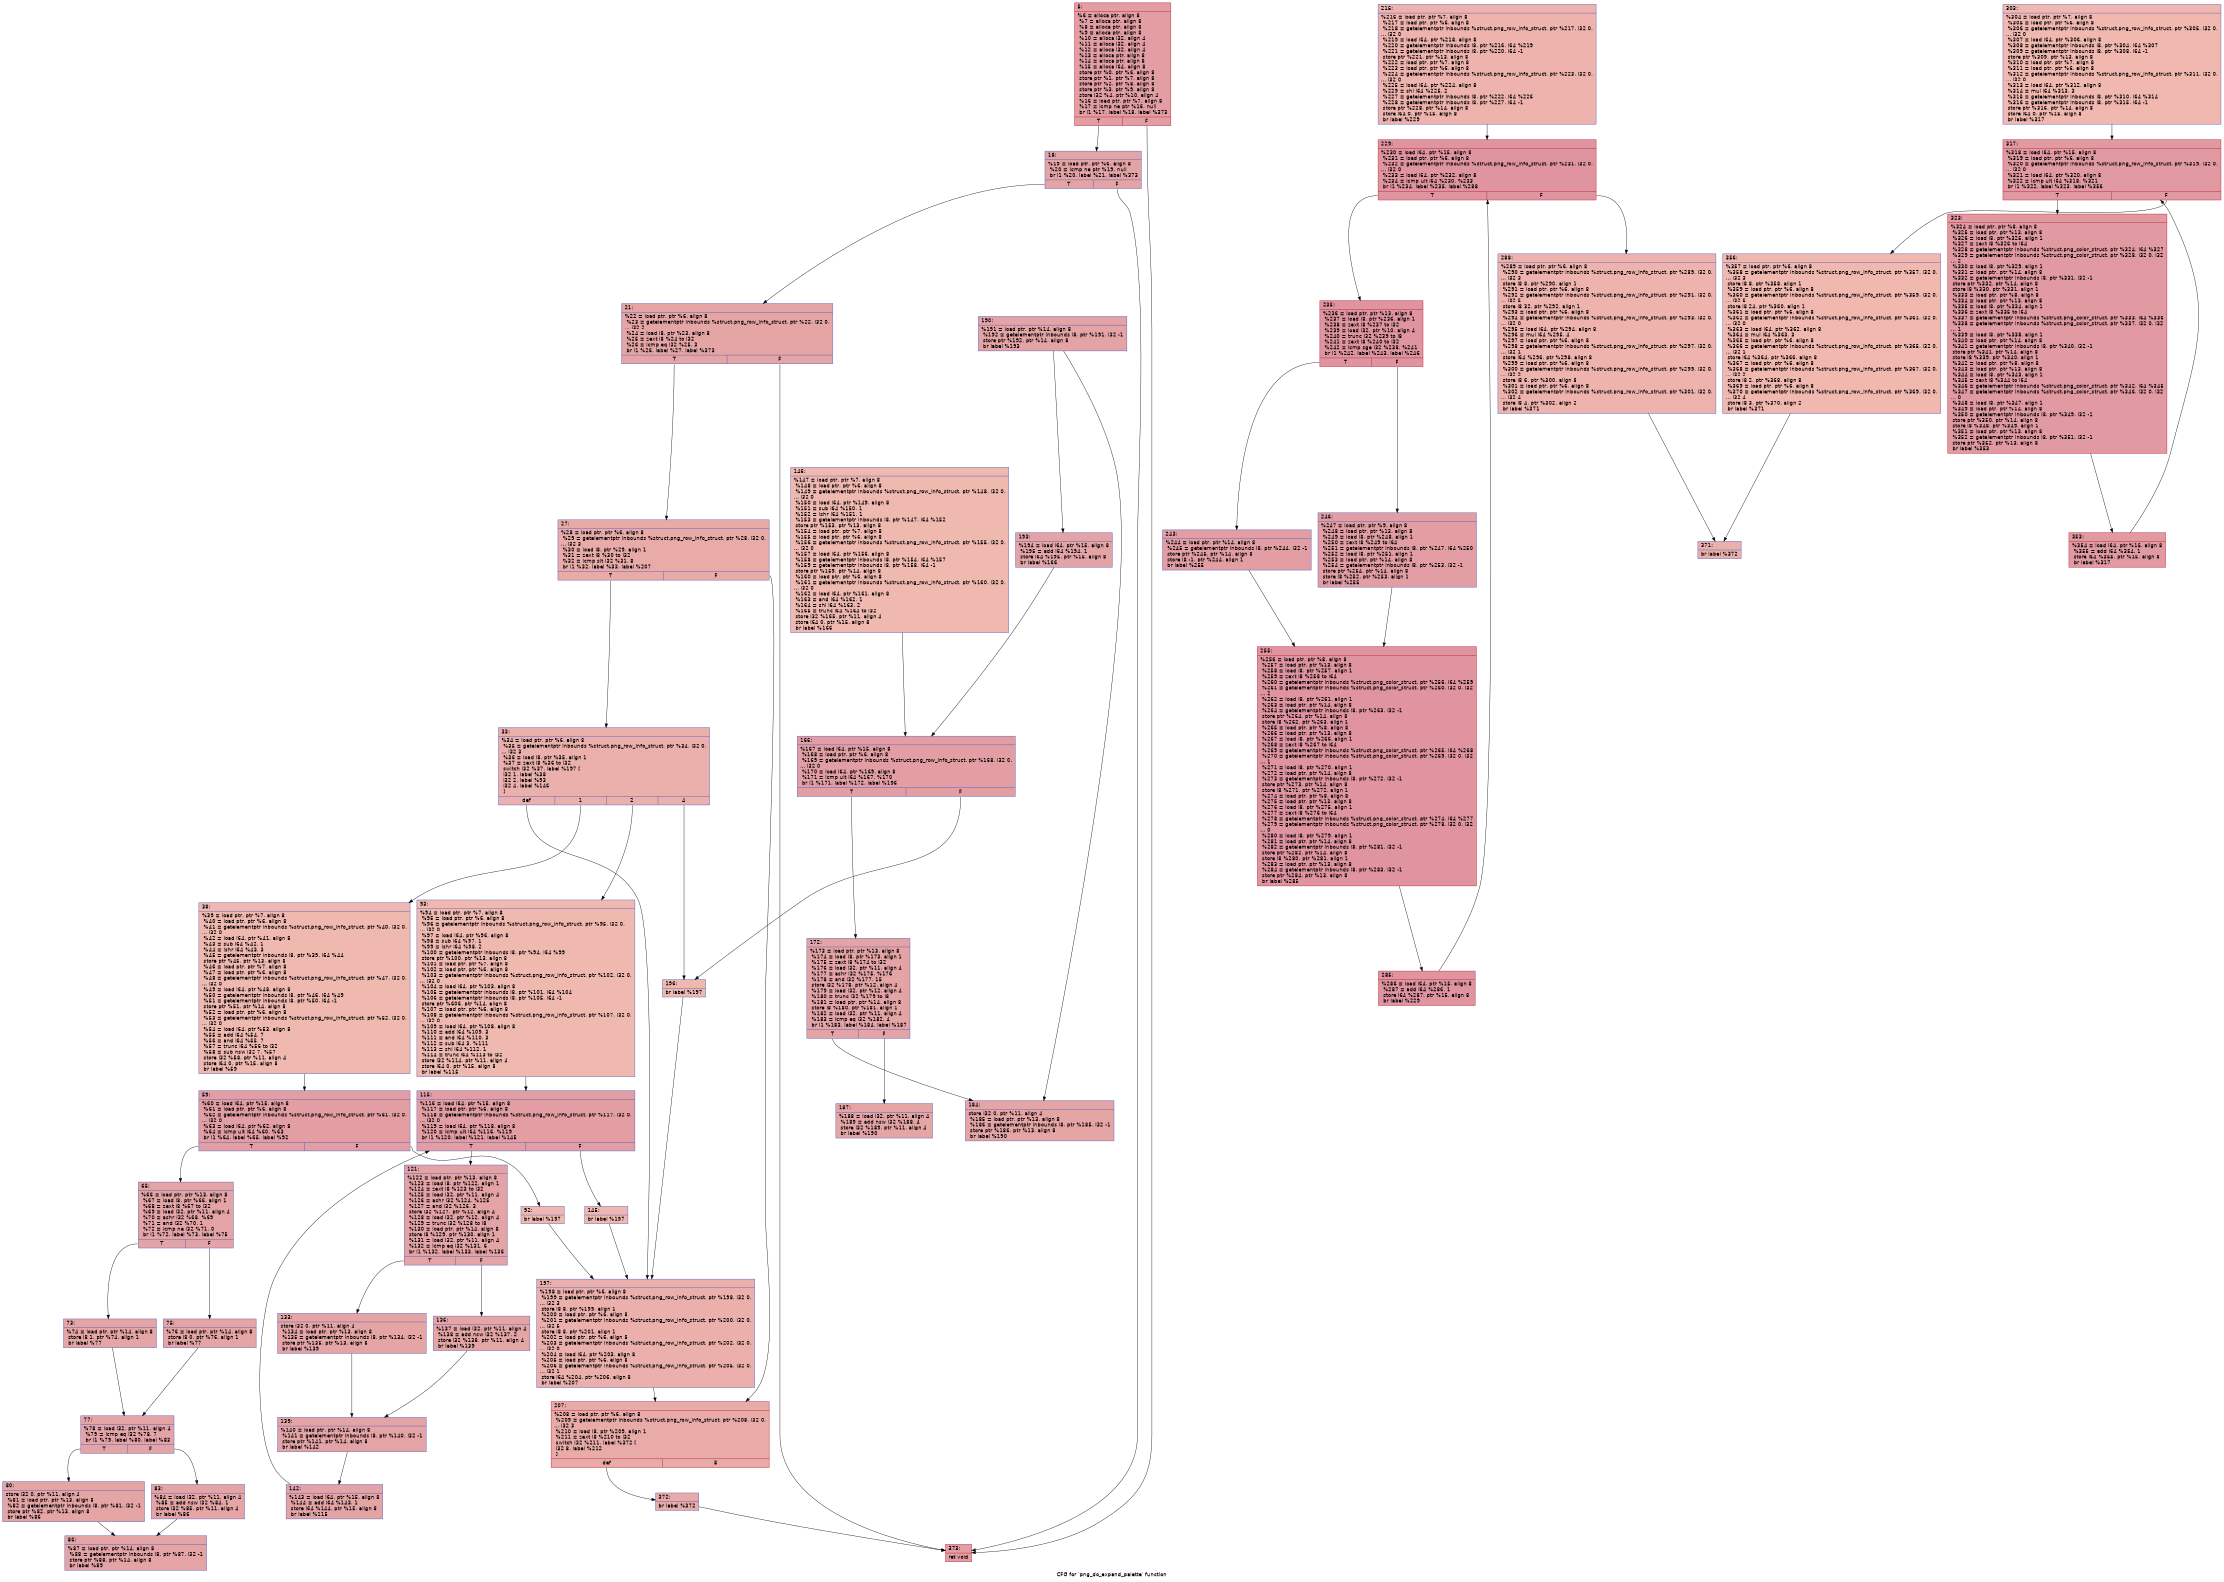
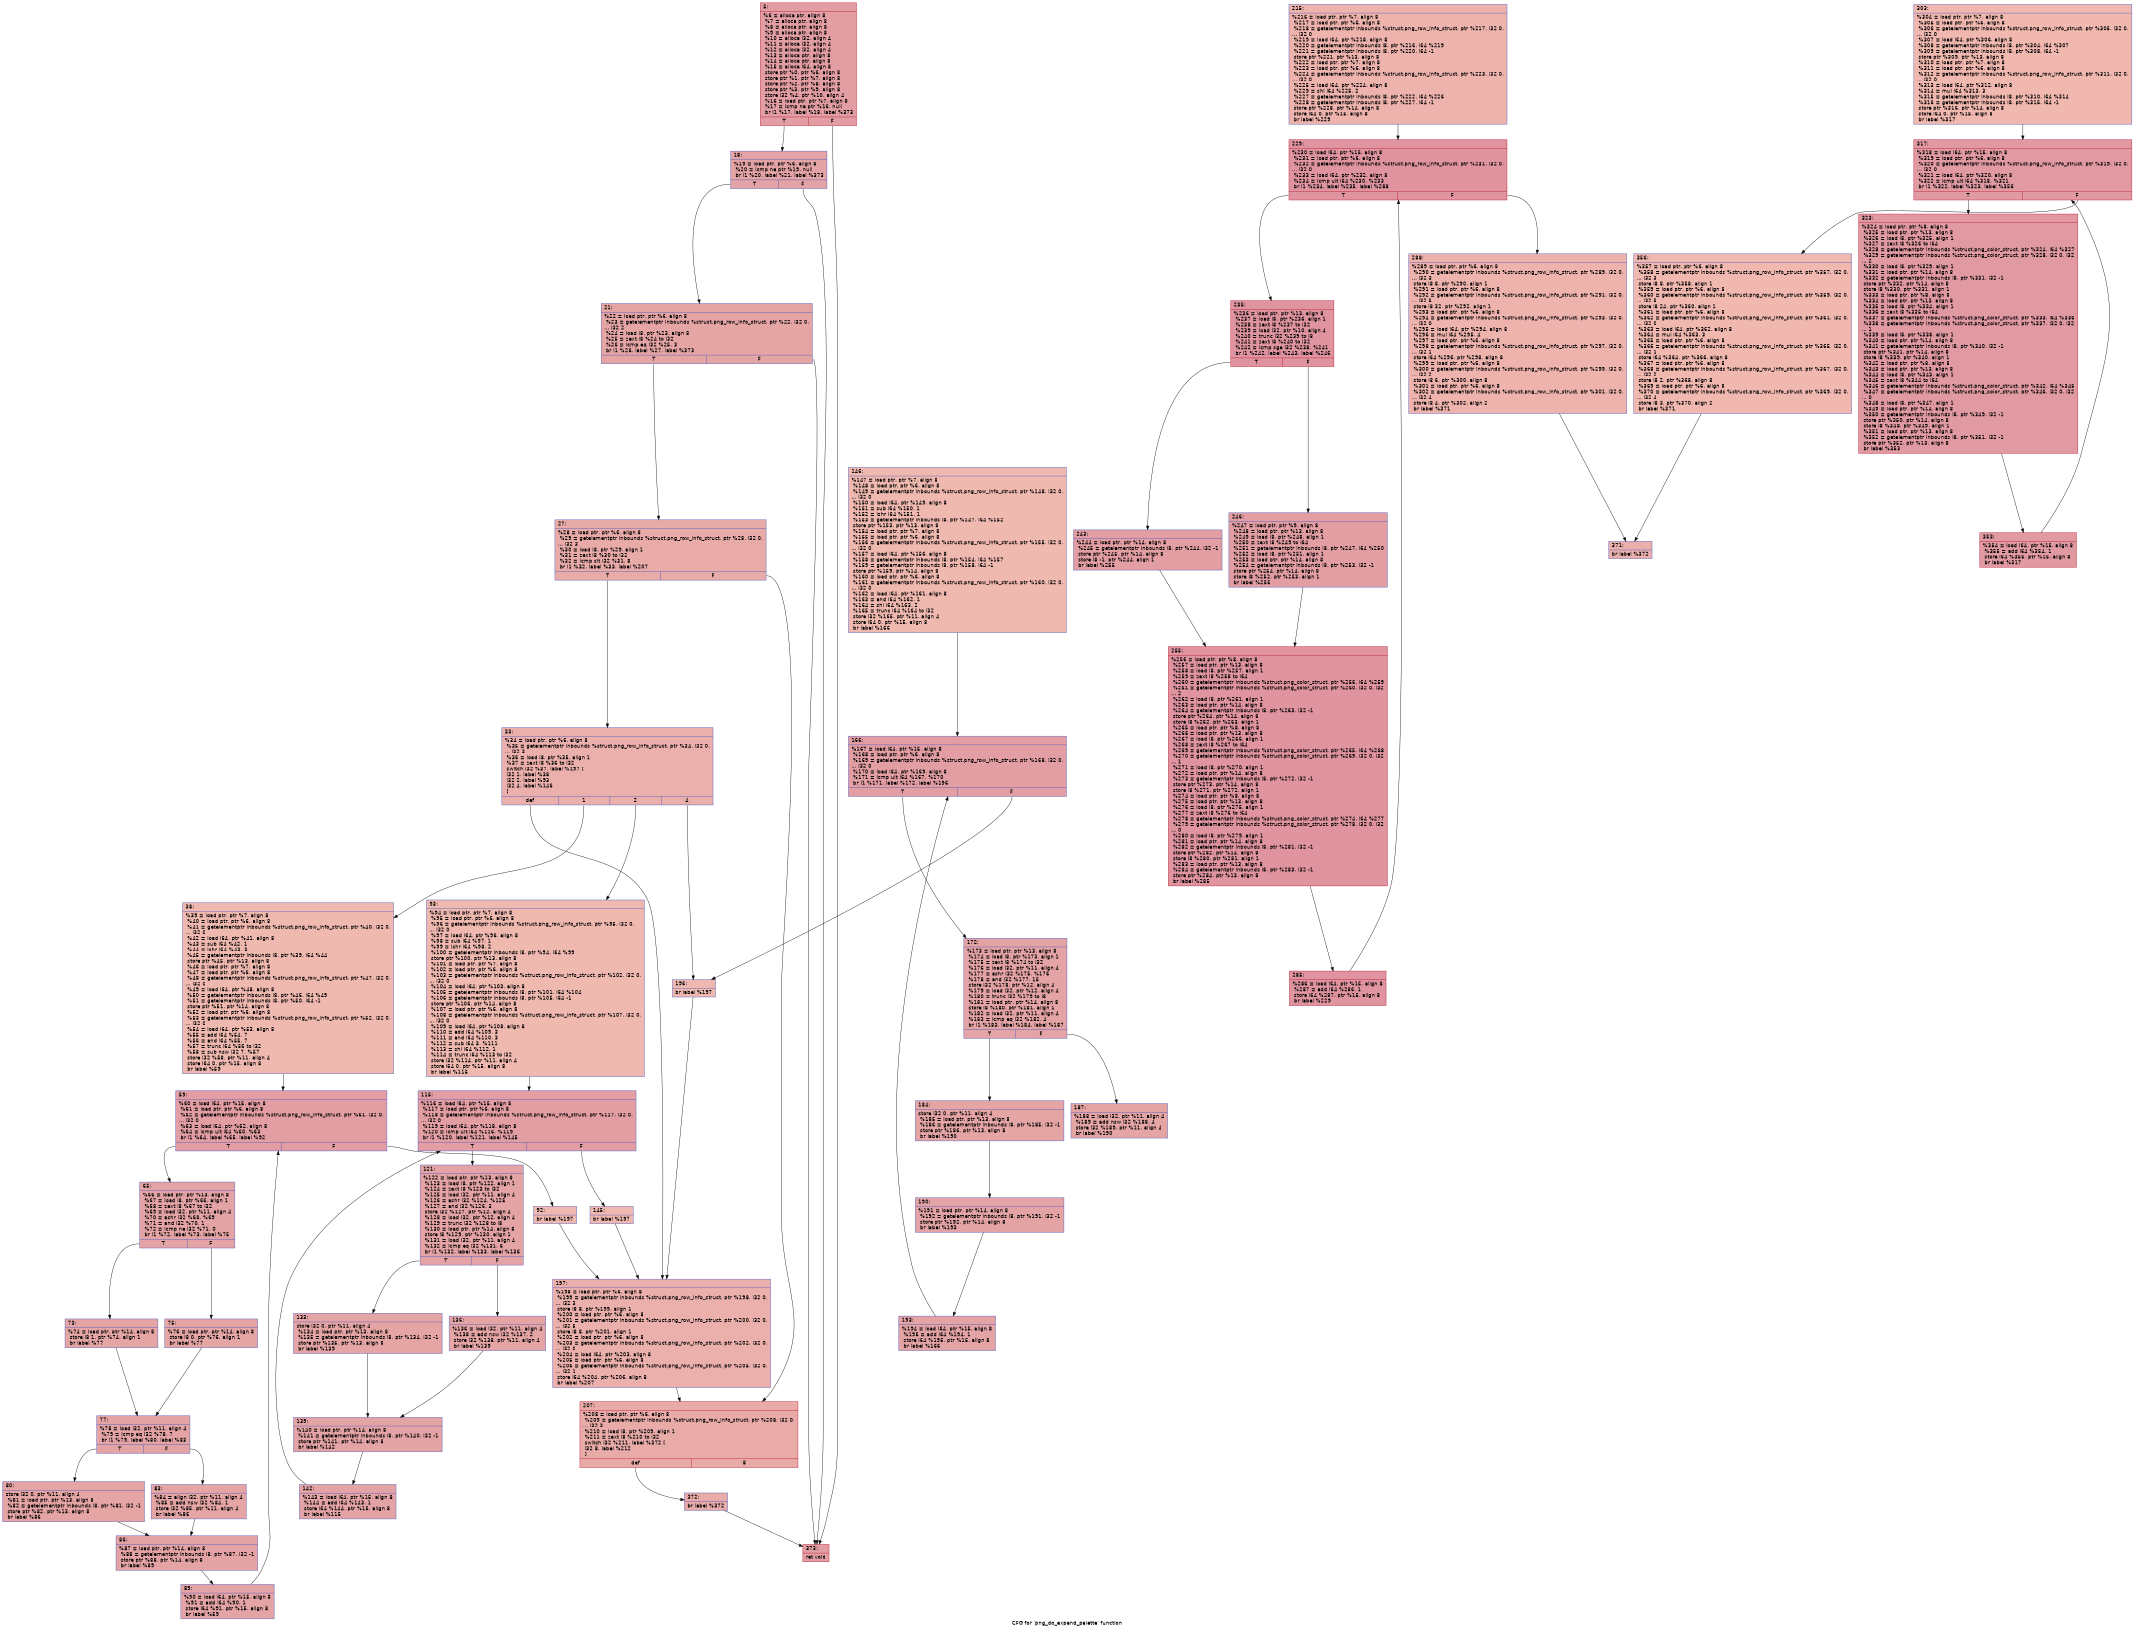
edge "190:" -> "184:": reversed
node "93:": text "store ptr %606, ptr %14, align 8" -> "store ptr %106, ptr %14, align 8"
node "136:": text "%137 = load i32, ptr %11, align 4" -> "%136 = load i32, ptr %11, align 4"
node "83:": text "%84 = load i32, ptr %11, align 4" -> "%84 = align i32, ptr %11, align 4"
node "89:": added
